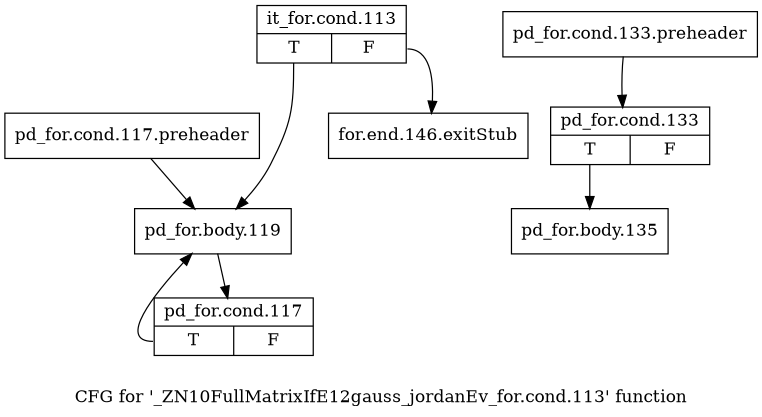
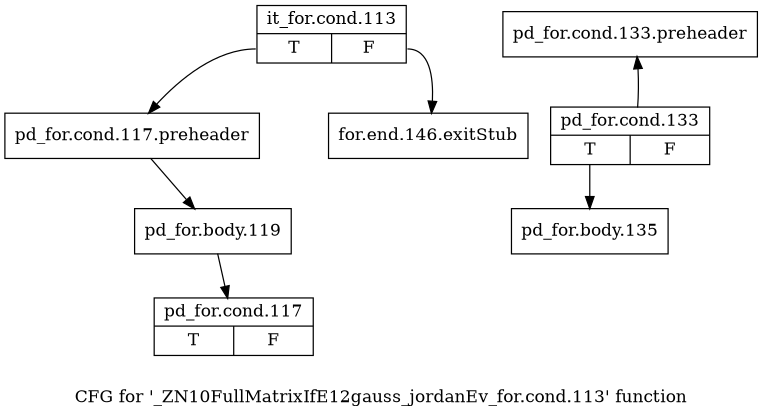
edge "pd_for.cond.133.preheader" -> "pd_for.cond.133": reversed
edge "it_for.cond.113" -> "pd_for.body.119": now "it_for.cond.113" -> "pd_for.cond.117.preheader"
edge "pd_for.cond.117" -> "pd_for.body.119": removed
